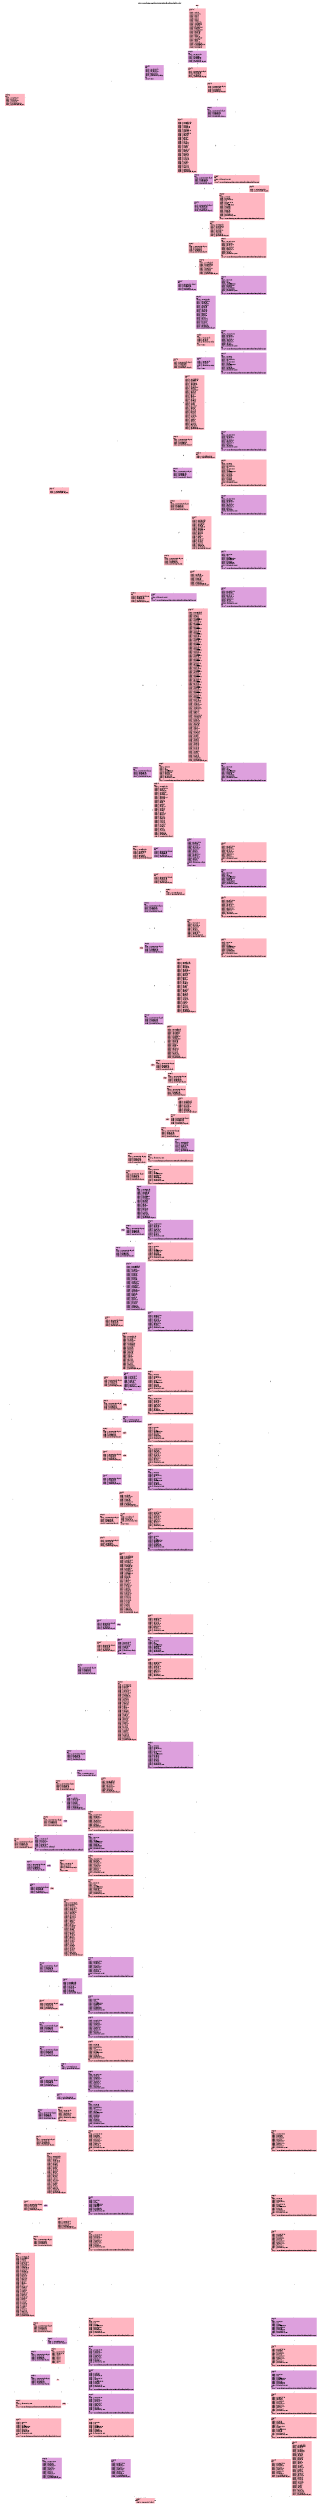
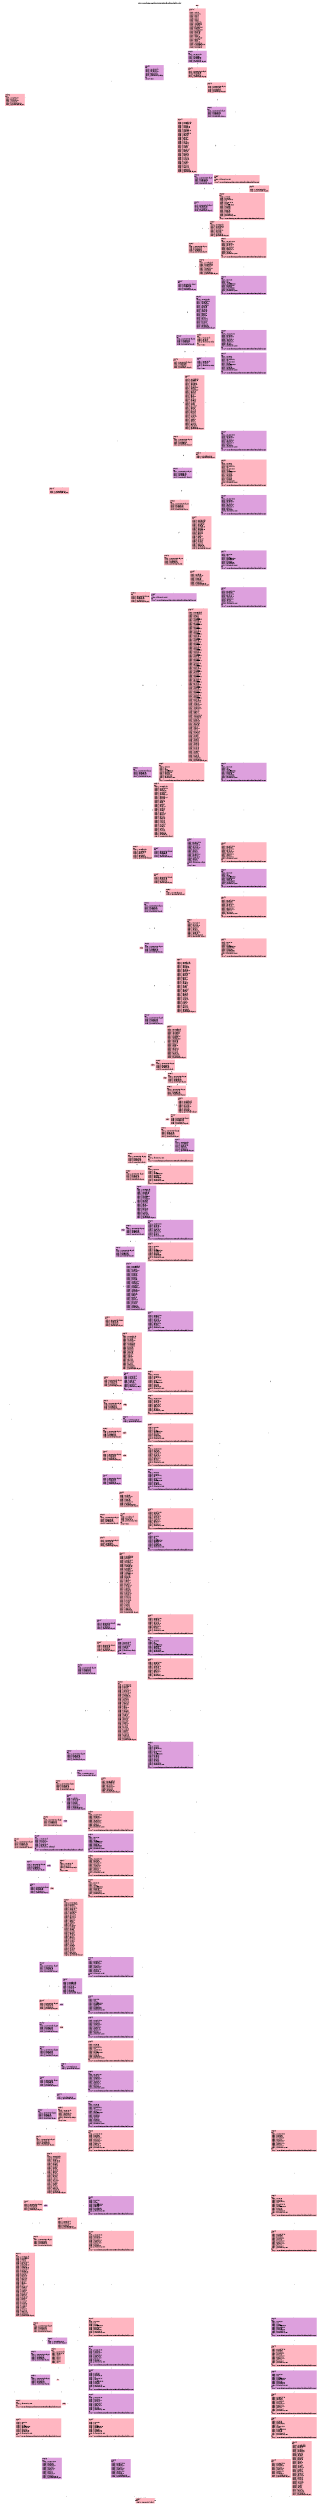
node "0x401d28 [28]": added
